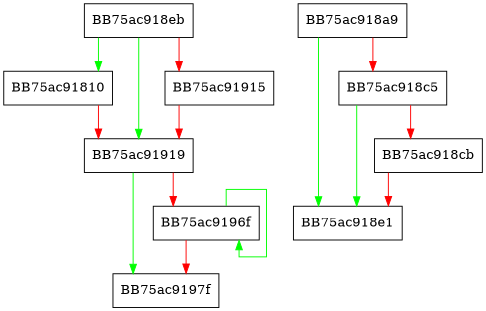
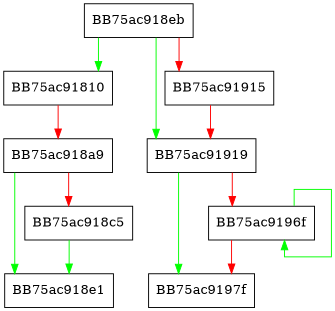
edge "BB75ac91810" -> "BB75ac91919": now "BB75ac91810" -> "BB75ac918a9"
node "BB75ac918cb": removed
